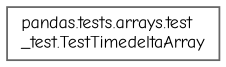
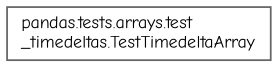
node "pandas.tests.arrays.test _test.TestTimedeltaArray": label "pandas.tests.arrays.test _test.TestTimedeltaArray" -> "pandas.tests.arrays.test _timedeltas.TestTimedeltaArray"
